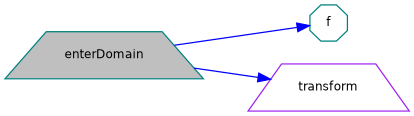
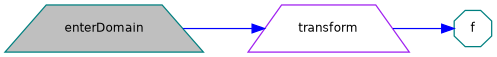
edge "enterDomain" -> "f": now "transform" -> "f"
